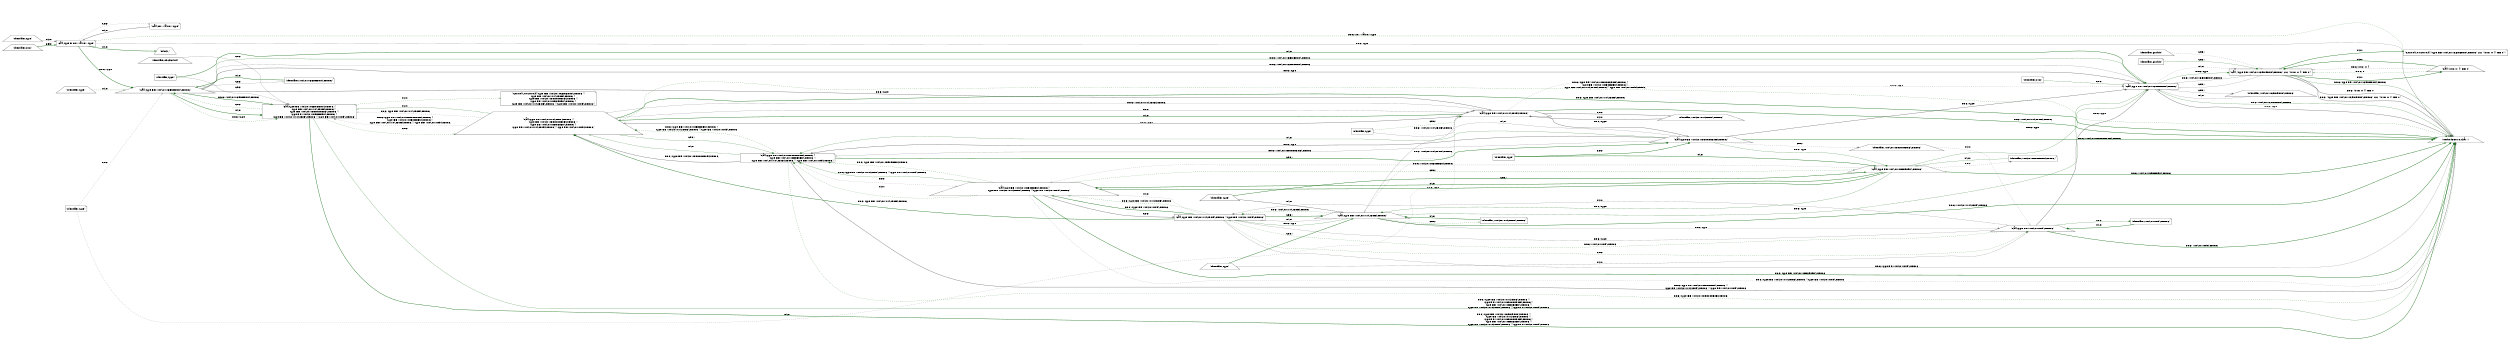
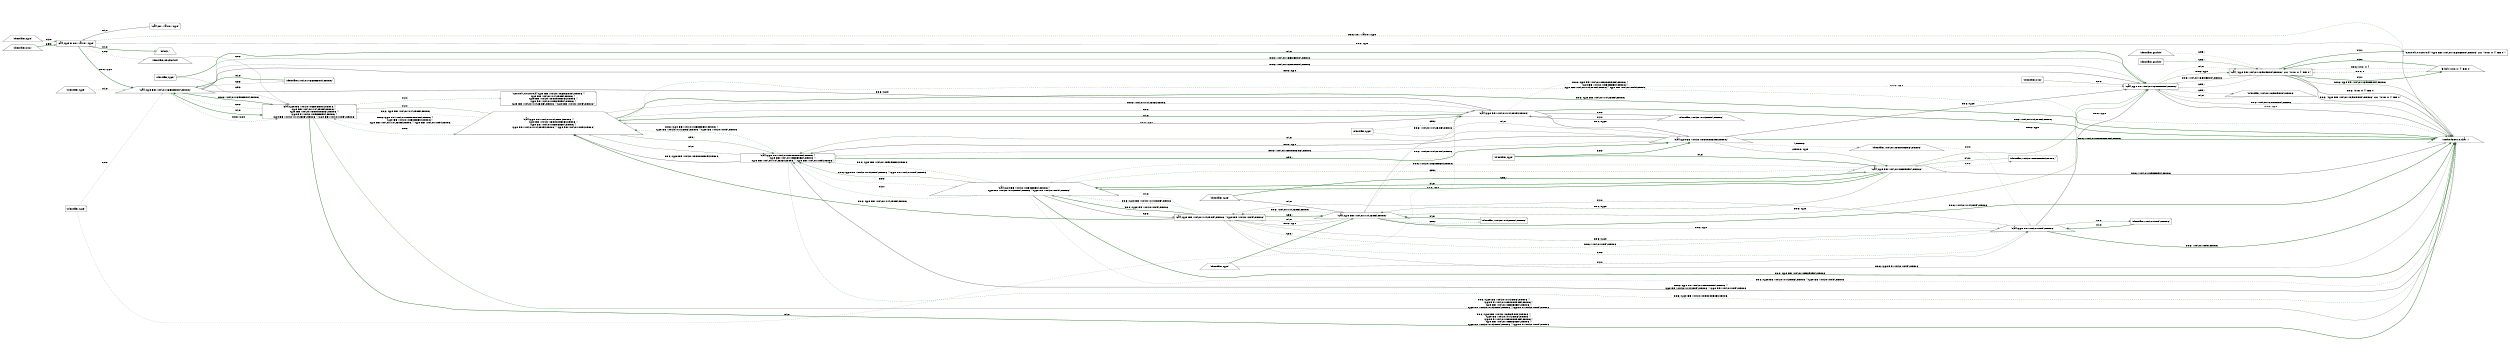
edge "(Call,type = ne->value->type)" -> "(Call,ne->value->type)": now "(Call,type = ne->value->type)" -> "(Identifier,ebcdic_buf)"
node "(Call,(num % 4) == 0)": label "(Call,(num % 4) == 0)" -> "(Block,(num % 4) == 0)"
edge "(Call,type == V_ASN1_PRINTABLESTRING)" -> "(Identifier,V_ASN1_PRINTABLESTRING)": label "CFG: " -> "STRING: "
edge "(Call,type == V_ASN1_PRINTABLESTRING)" -> "(Call,type == V_ASN1_TELETEXSTRING)": label "DDG: type" -> "STRING: type"
edge "(Call,type == V_ASN1_TELETEXSTRING)" -> "(MethodReturn,char *)": color darkgreen -> gray40
